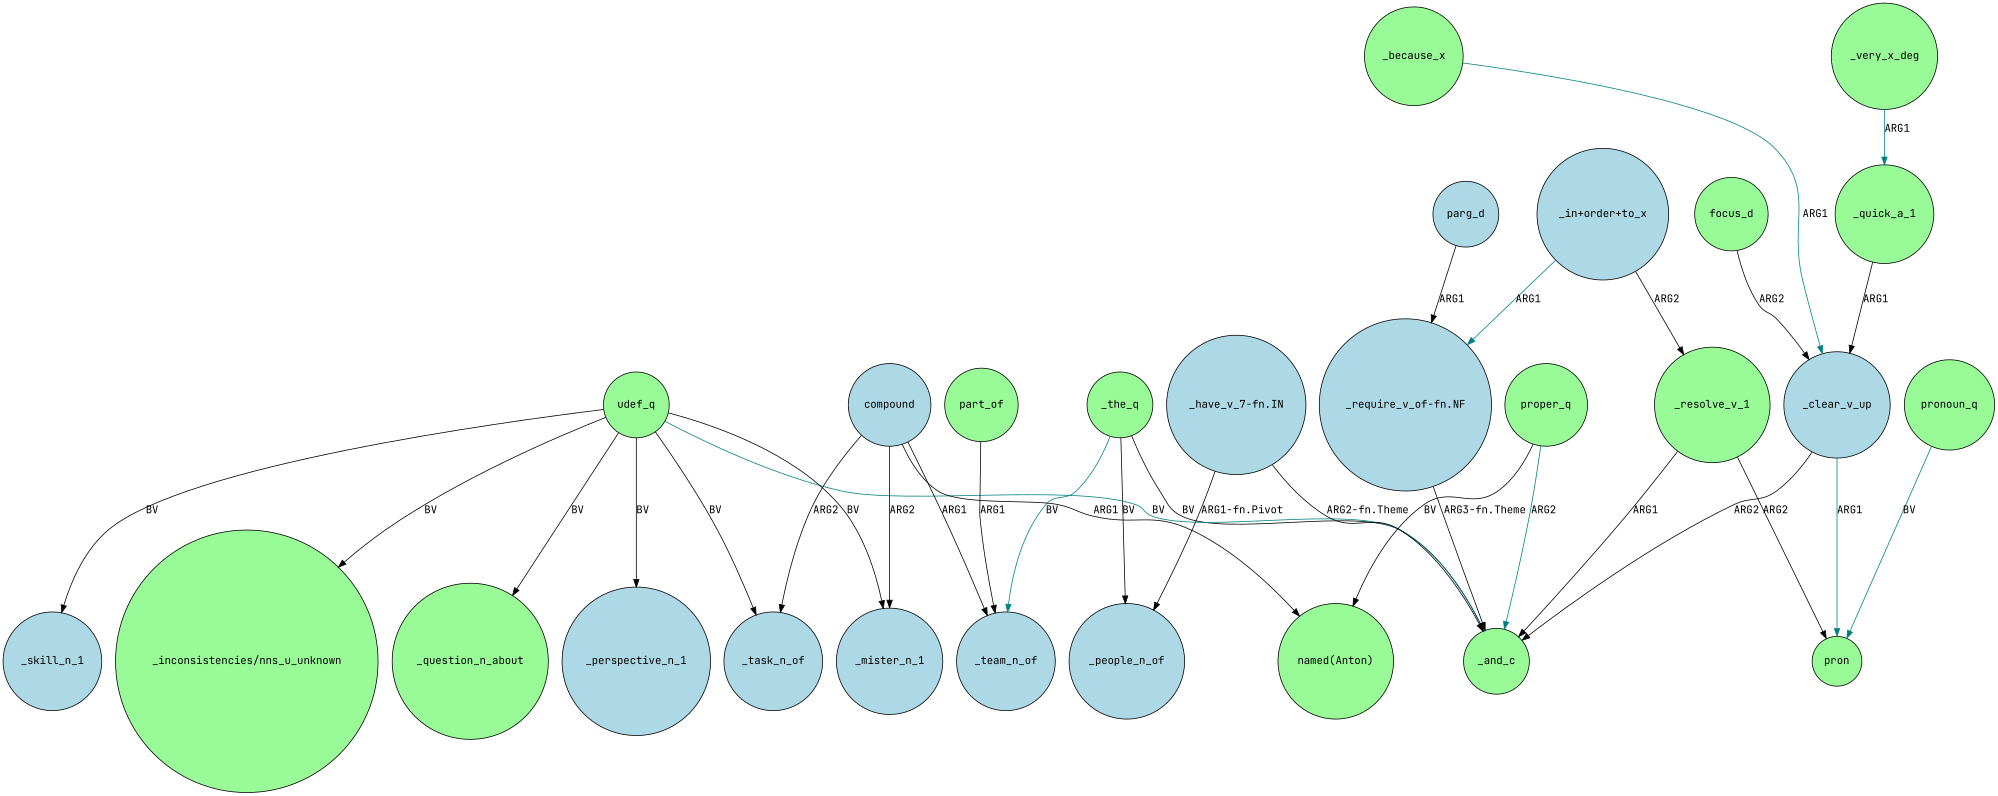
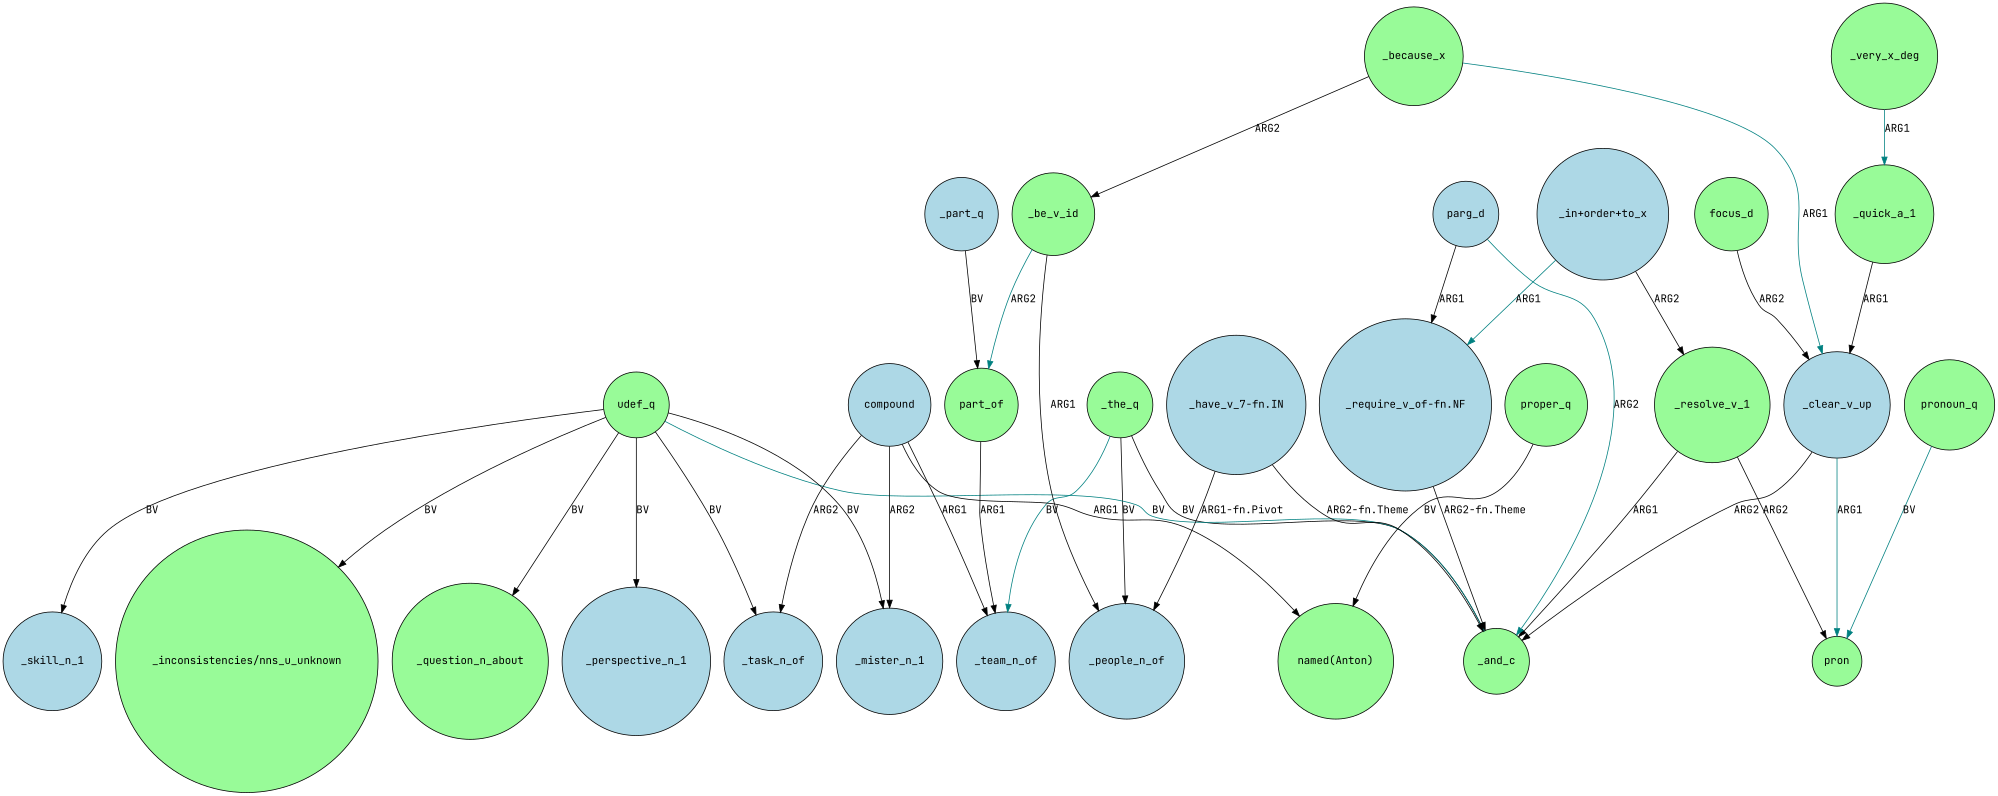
node "_part_q": added
node "_be_v_id": added
edge "_require_v_of-fn.NF" -> "_and_c": label "ARG3-fn.Theme" -> "ARG2-fn.Theme"
edge "proper_q" -> "_and_c": now "parg_d" -> "_and_c"
